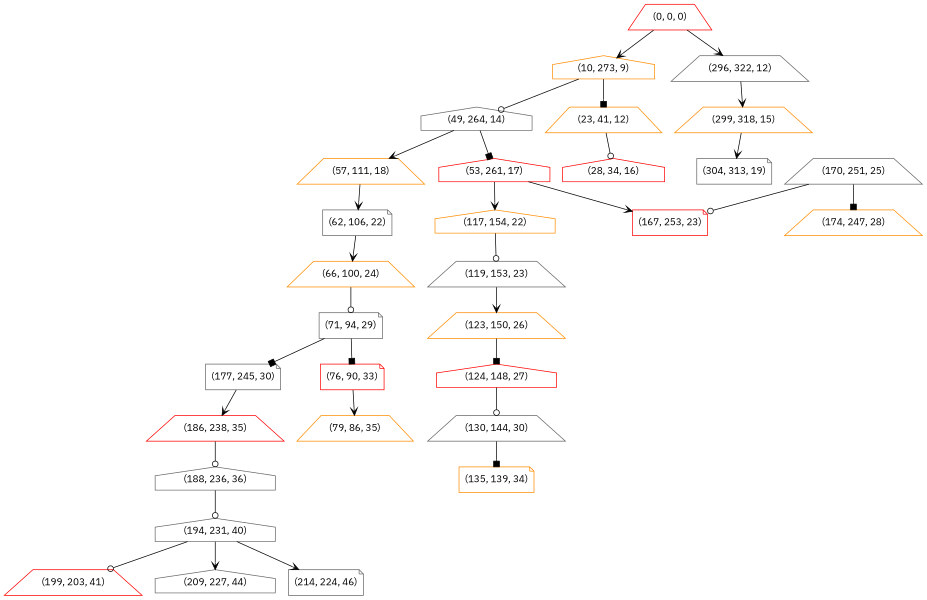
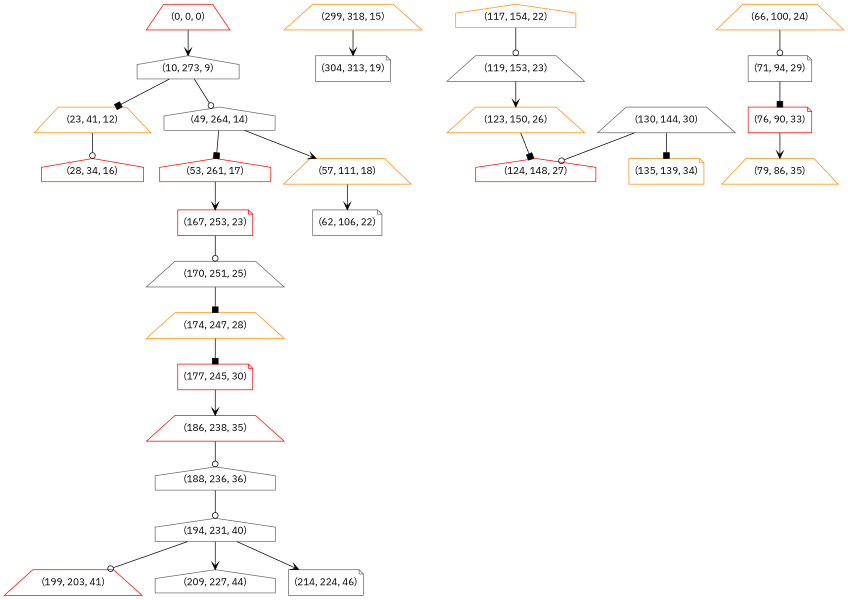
node "(10, 273, 9)": color darkorange -> gray40
node "(296, 322, 12)": removed
edge "(53, 261, 17)" -> "(117, 154, 22)": removed
edge "(170, 251, 25)" -> "(167, 253, 23)": reversed
edge "(62, 106, 22)" -> "(66, 100, 24)": removed
edge "(71, 94, 29)" -> "(177, 245, 30)": now "(174, 247, 28)" -> "(177, 245, 30)"
node "(177, 245, 30)": color gray40 -> red
edge "(124, 148, 27)" -> "(130, 144, 30)": reversed
